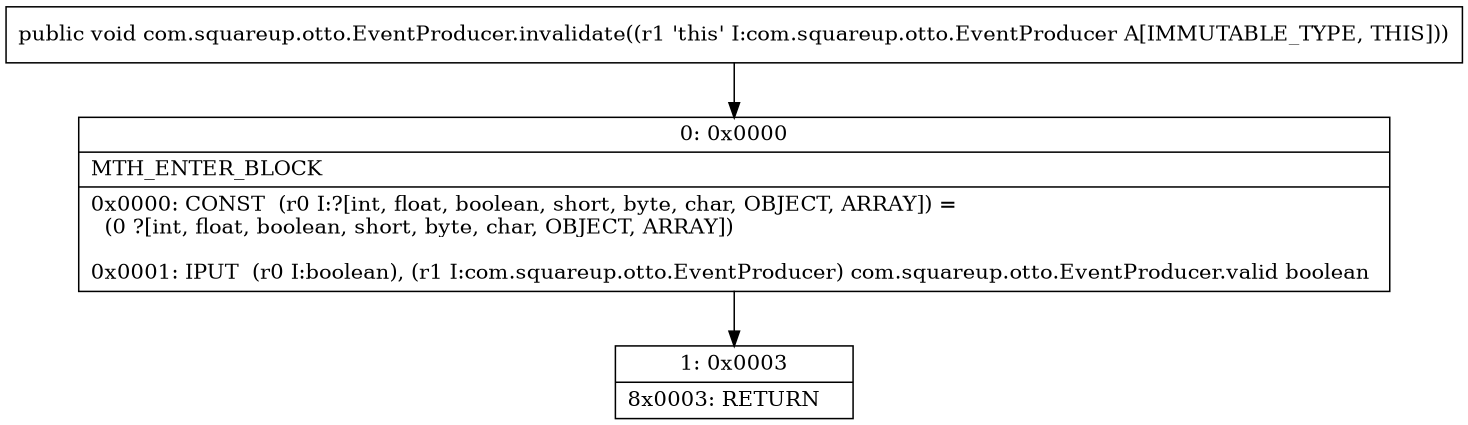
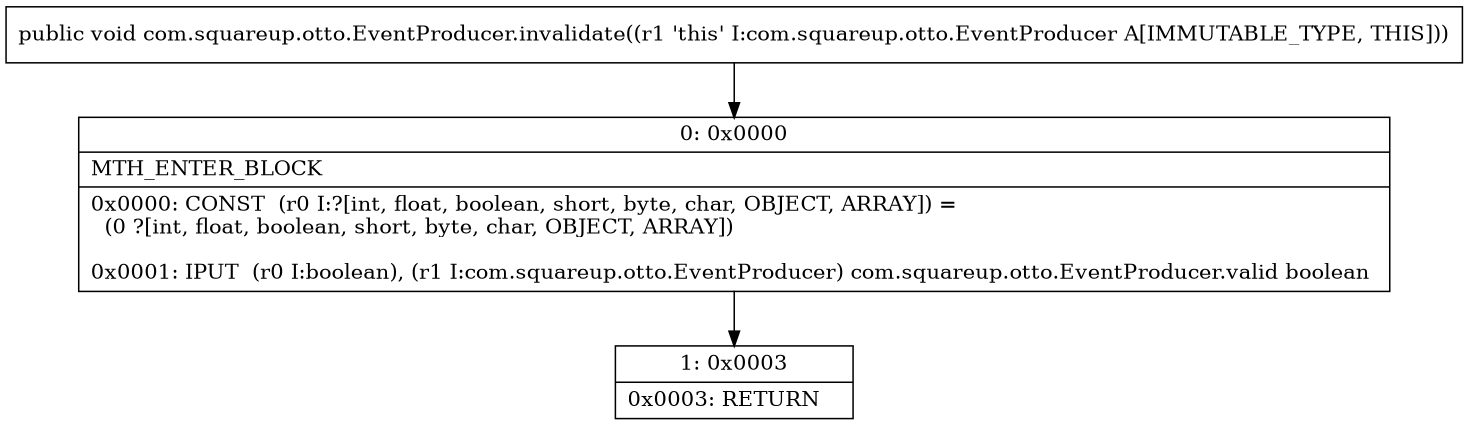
node "1: 0x0003": text "8x0003: RETURN" -> "0x0003: RETURN"
